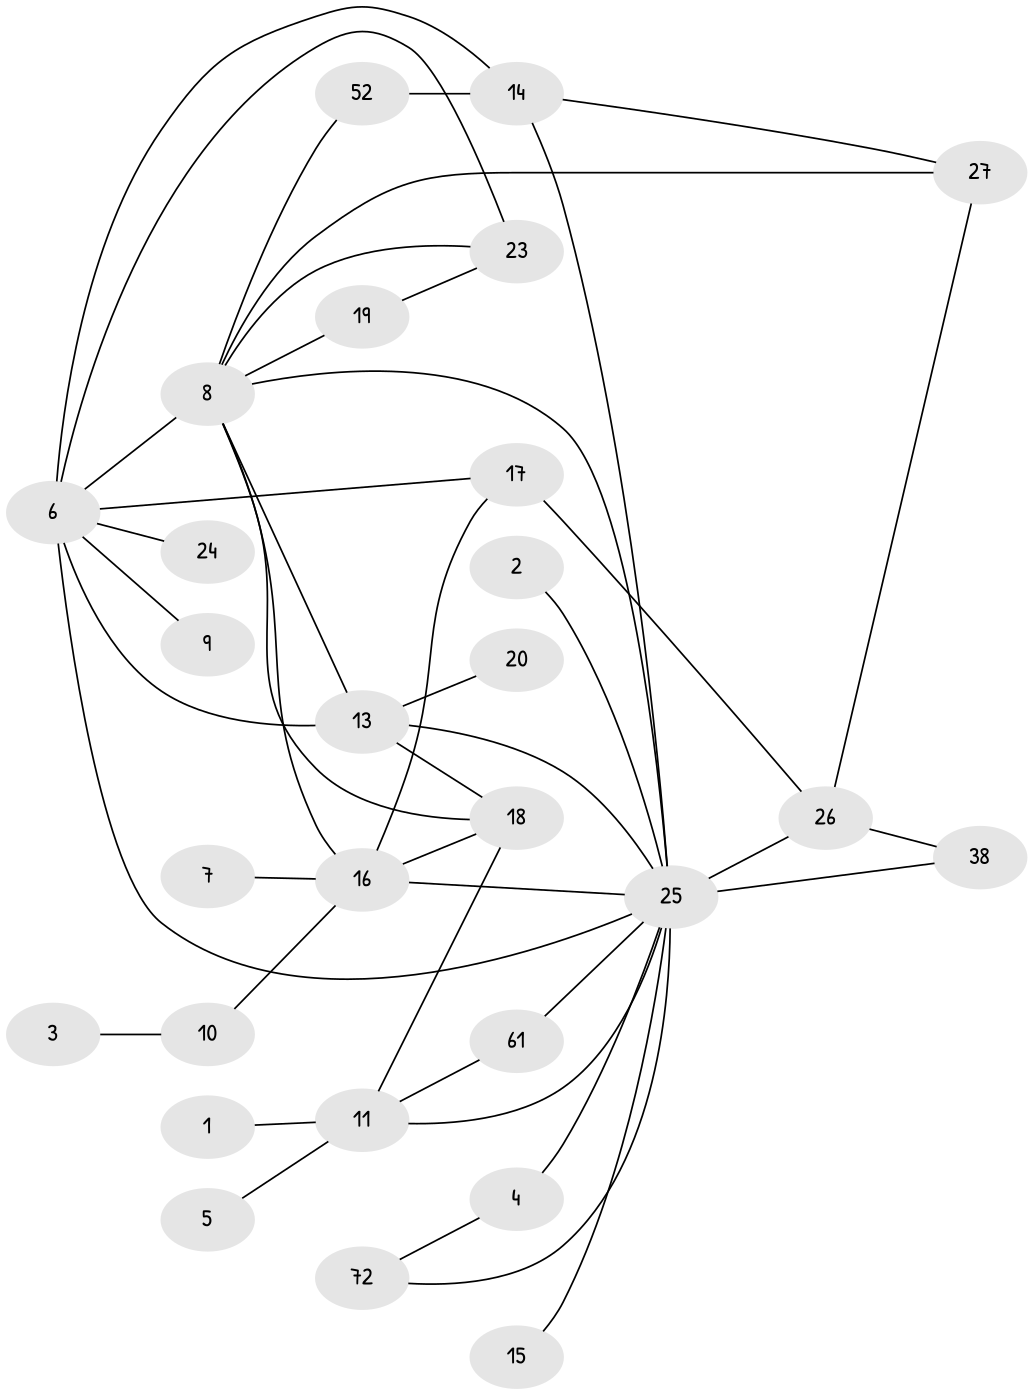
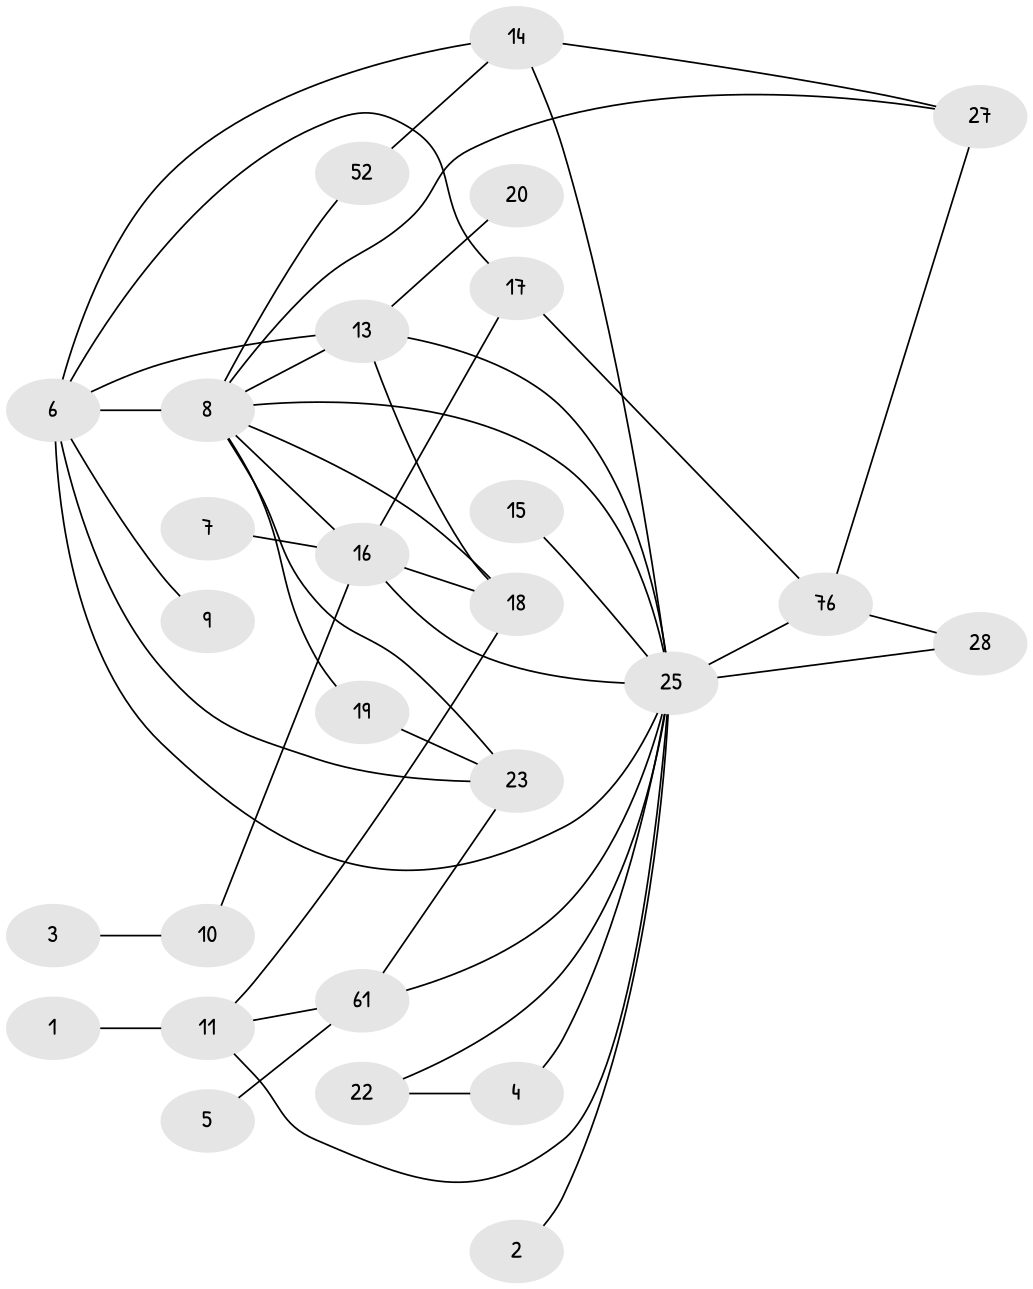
node "24": removed
node "26": label "26" -> "76"
node "38": label "38" -> "28"
edge "23" -- "61": added
edge "11" -- "5": now "61" -- "5"
node "72": label "72" -> "22"
